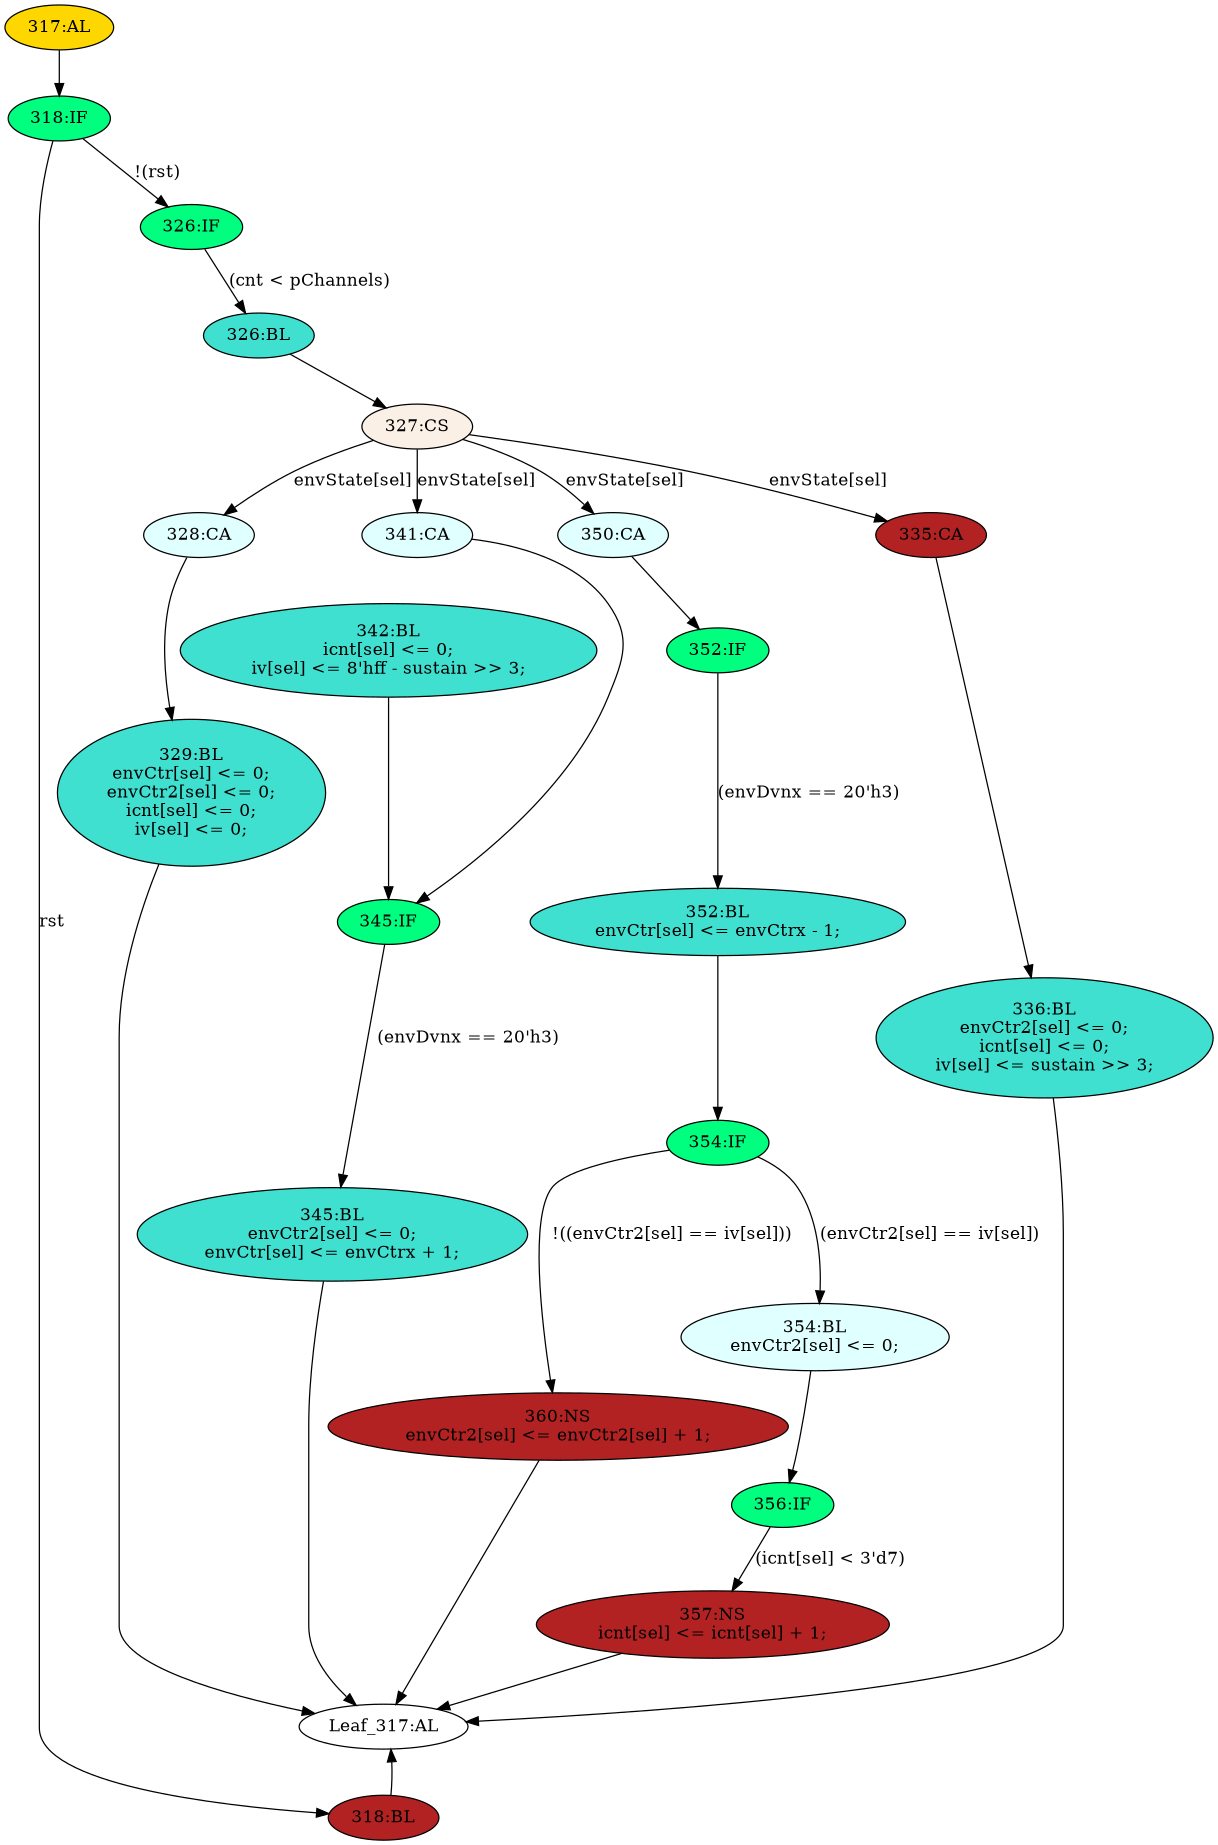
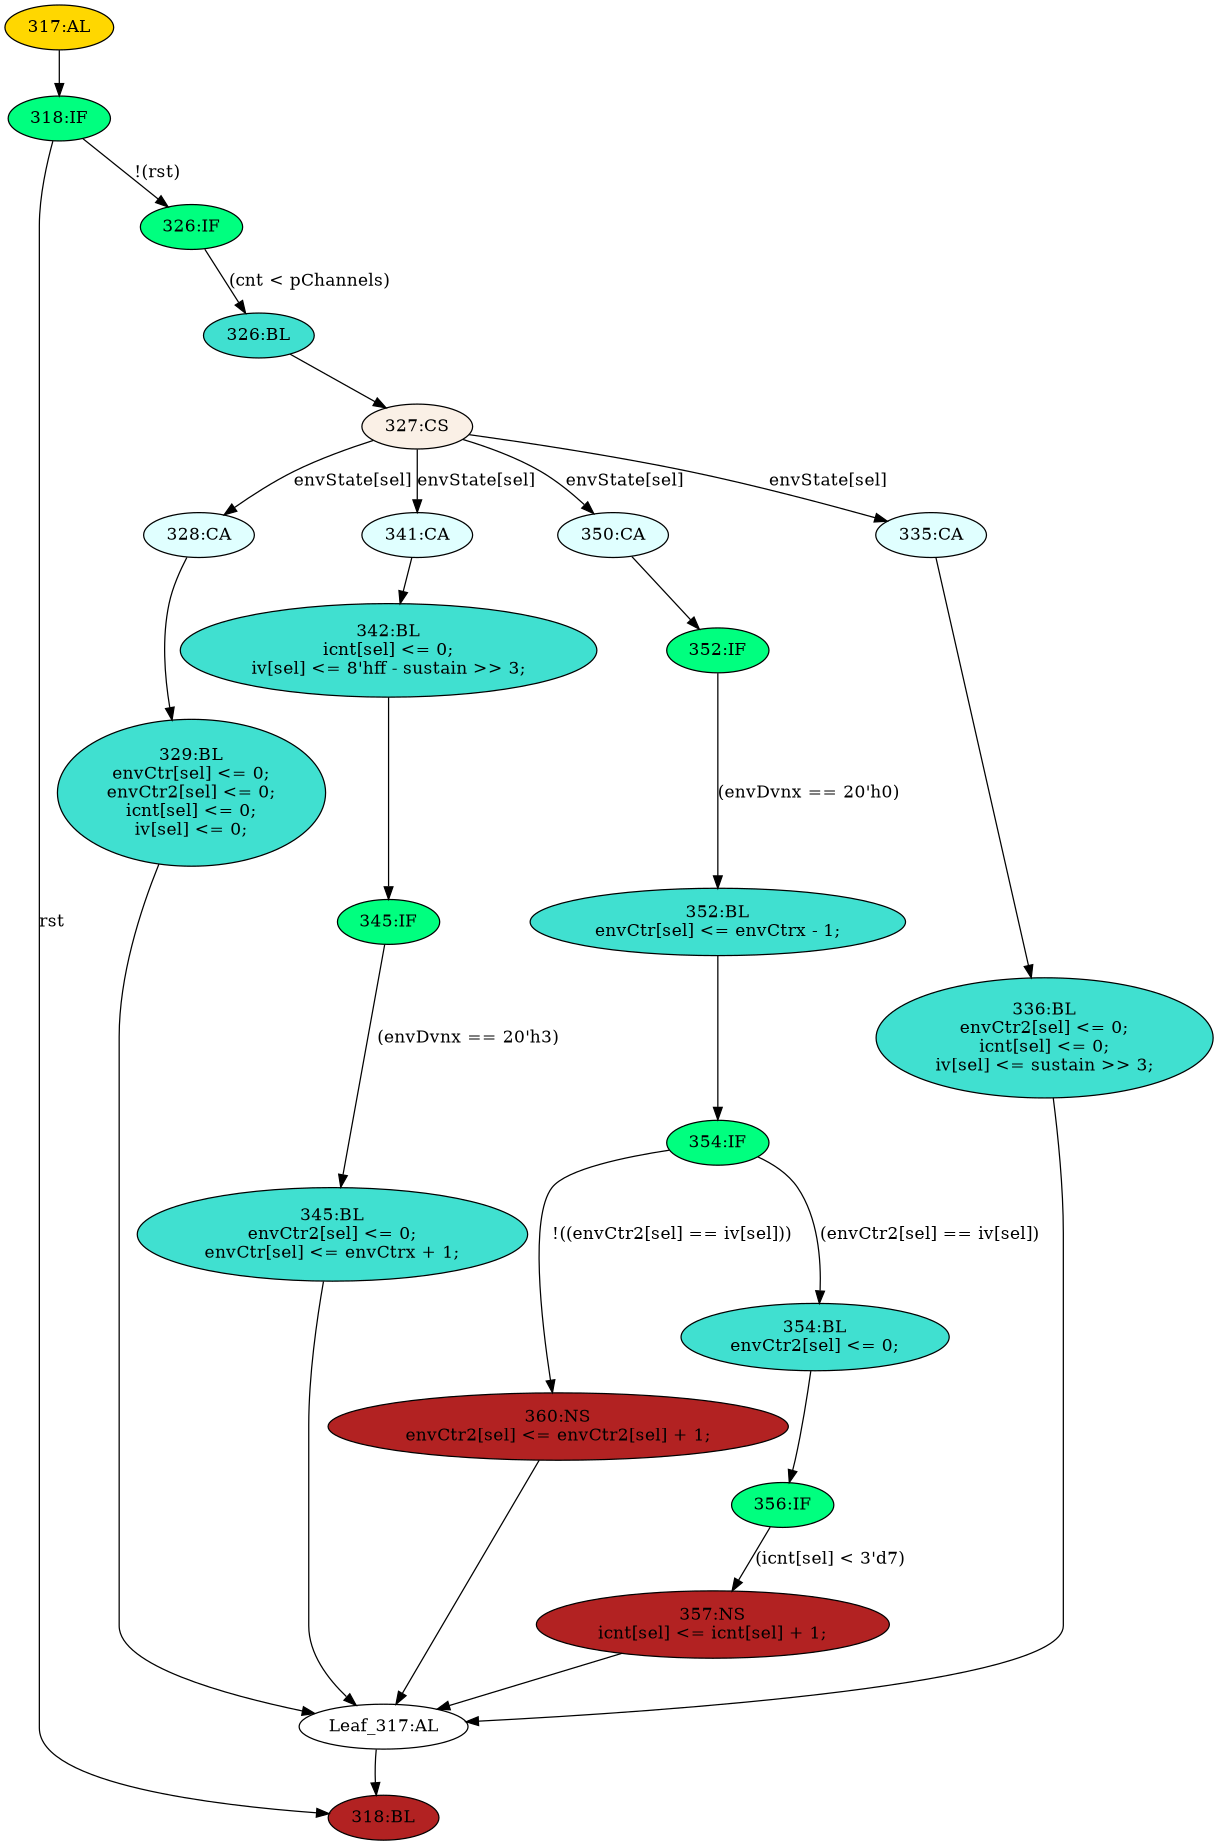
node "335:CA": fillcolor firebrick -> lightcyan
edge "341:CA" -> "345:IF": now "341:CA" -> "342:BL icnt[sel] <= 0; iv[sel] <= 8'hff - sustain >> 3;"
edge "352:IF" -> "352:BL envCtr[sel] <= envCtrx - 1;": label "(envDvnx == 20'h3)" -> "(envDvnx == 20'h0)"
node "354:BL envCtr2[sel] <= 0;": fillcolor lightcyan -> turquoise
edge "318:BL" -> "Leaf_317:AL": reversed
